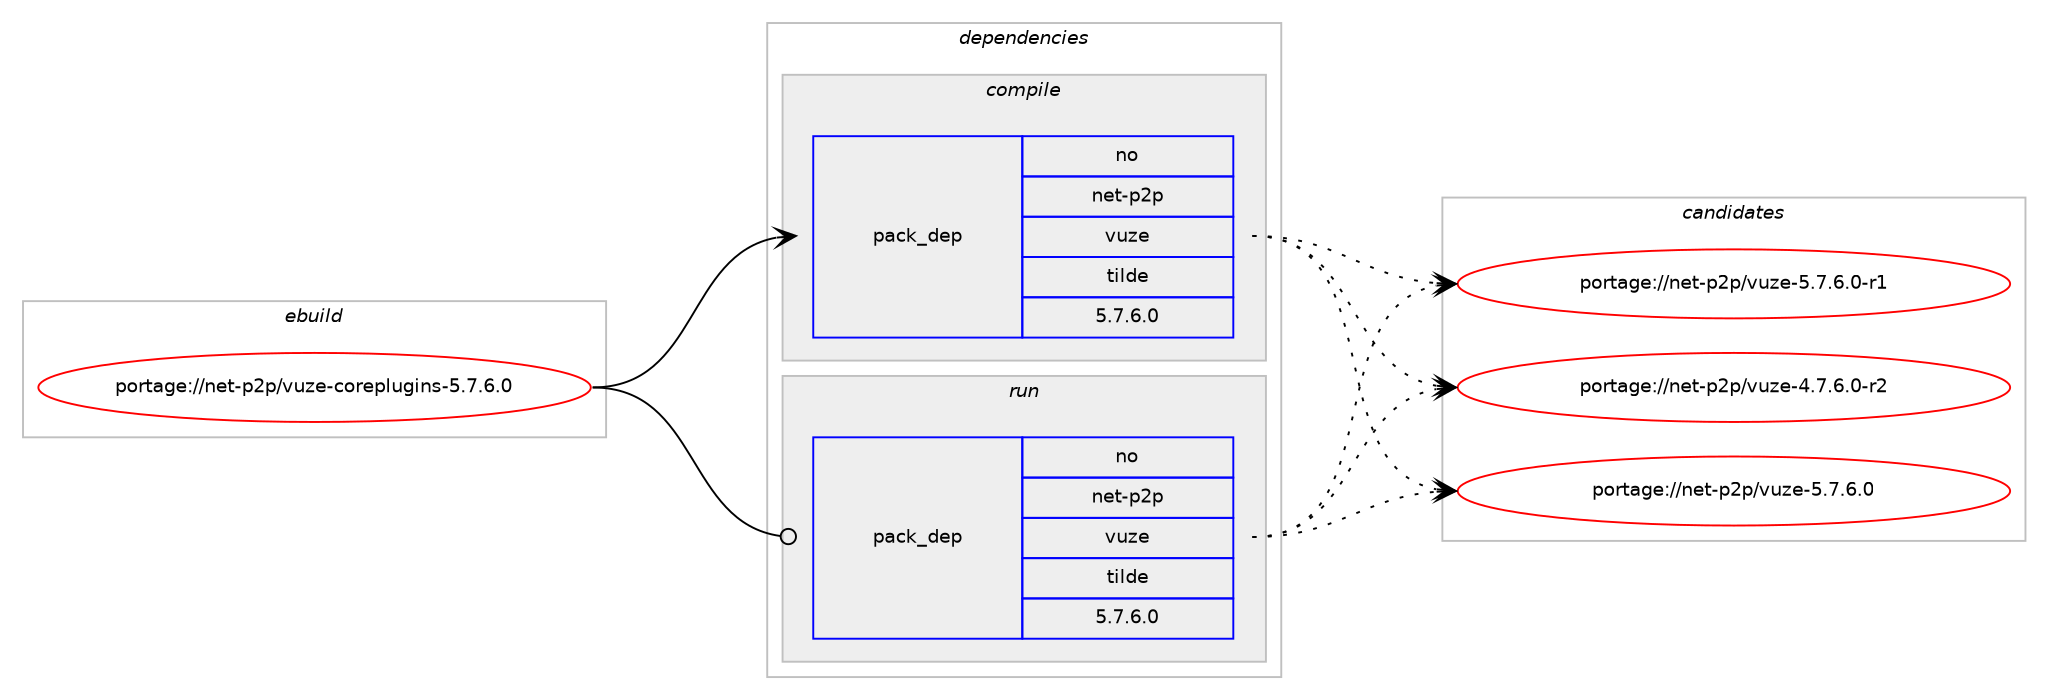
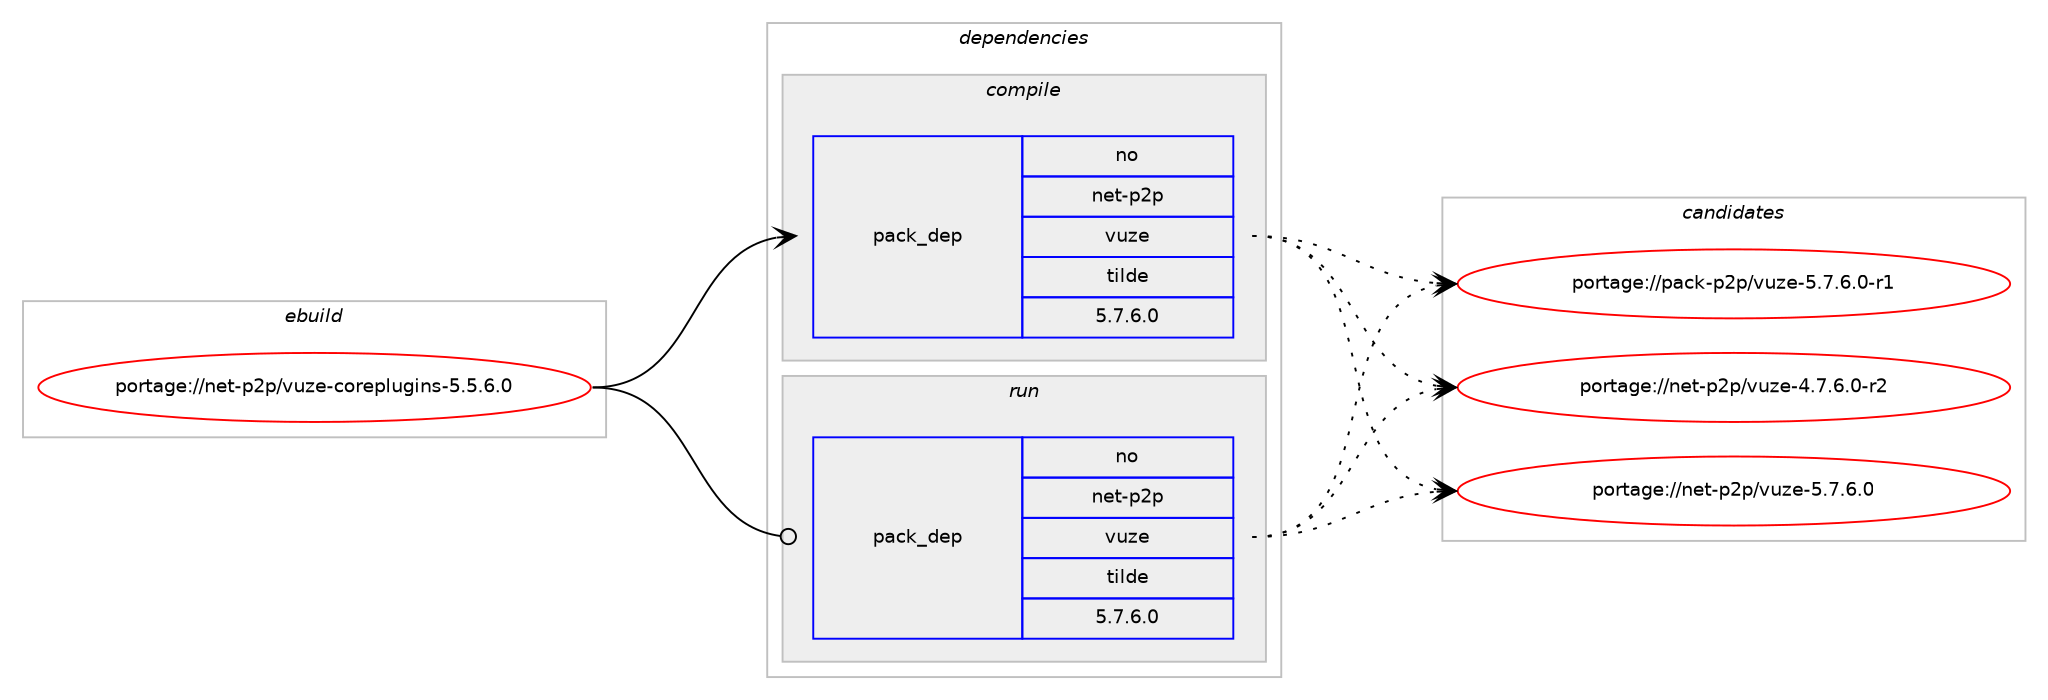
node "portage://net-p2p/vuze-5.7.6.0-r1": label "portage://net-p2p/vuze-5.7.6.0-r1" -> "portage://pack-p2p/vuze-5.7.6.0-r1"
node "portage://net-p2p/vuze-coreplugins-5.7.6.0": label "portage://net-p2p/vuze-coreplugins-5.7.6.0" -> "portage://net-p2p/vuze-coreplugins-5.5.6.0"
